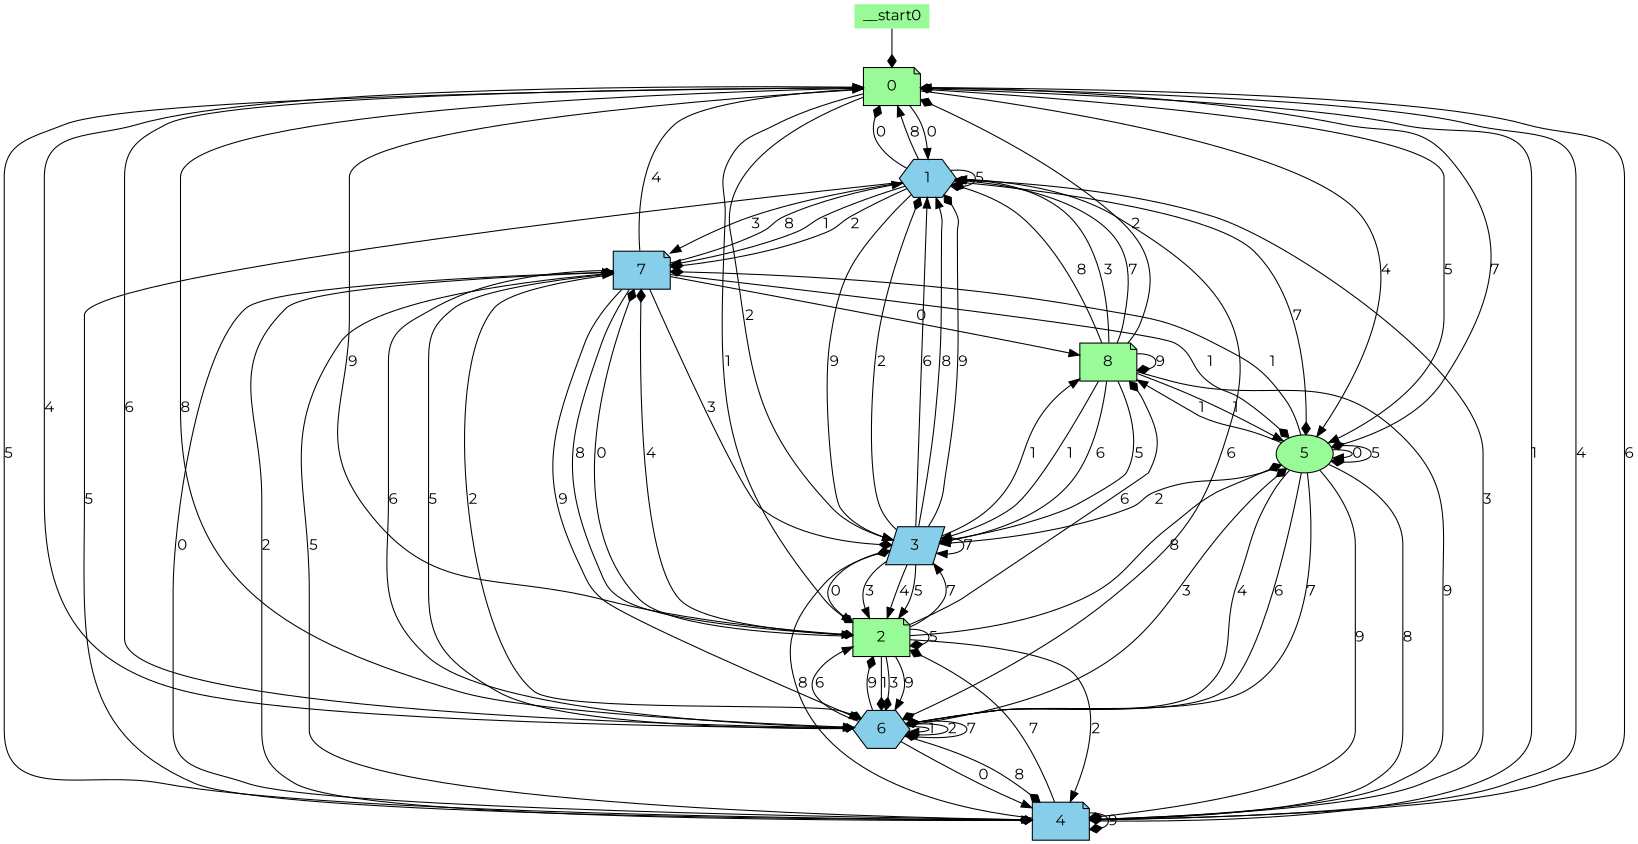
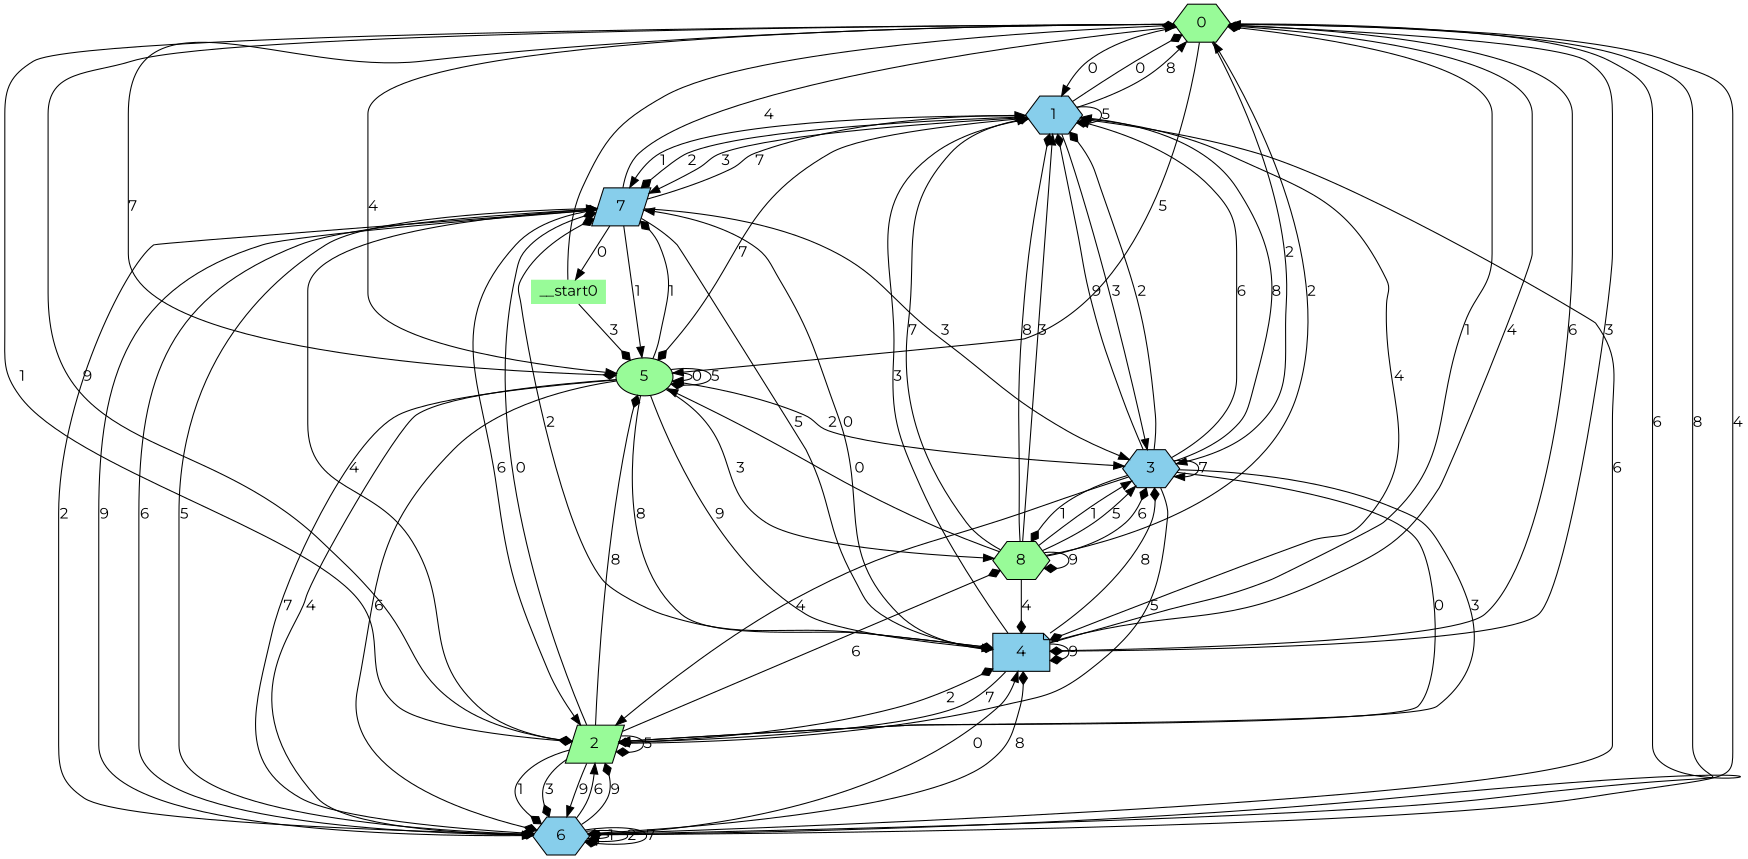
node "0": shape note -> hexagon
edge "8" -> "0": arrowhead diamond -> normal
edge "7" -> "1": label "8" -> "7"
node "7": shape note -> parallelogram
edge "7" -> "8": now "7" -> "__start0"
edge "7" -> "5": arrowhead diamond -> normal
edge "1" -> "3": label "9" -> "3"
node "8": shape note -> hexagon
edge "5" -> "8": label "1" -> "3"
edge "8" -> "5": label "1" -> "0"
edge "0" -> "4": label "5" -> "3"
edge "7" -> "2": label "8" -> "6"
edge "7" -> "3": arrowhead diamond -> normal
edge "3" -> "8": arrowhead normal -> diamond
edge "1" -> "4": label "5" -> "4"
node "3": shape parallelogram -> hexagon
edge "8" -> "4": label "9" -> "4"
edge "2" -> "3": removed, label "7"
node "2": shape note -> parallelogram
edge "6" -> "5": now "__start0" -> "5"
edge "2" -> "4": arrowhead normal -> diamond
